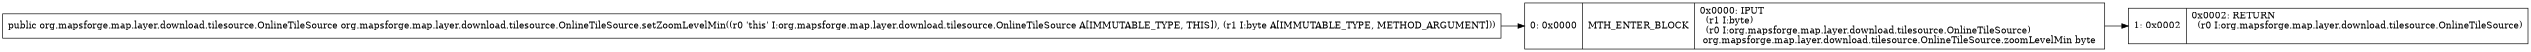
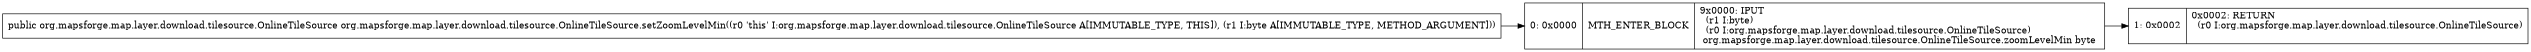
node "0: 0x0000": text "0x0000: IPUT" -> "9x0000: IPUT"
